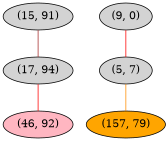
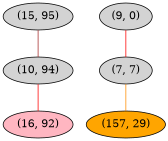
node "(15, 91)": label "(15, 91)" -> "(15, 95)"
node "(17, 94)": label "(17, 94)" -> "(10, 94)"
node "(5, 7)": label "(5, 7)" -> "(7, 7)"
node "(46, 92)": label "(46, 92)" -> "(16, 92)"
node "(157, 79)": label "(157, 79)" -> "(157, 29)"
